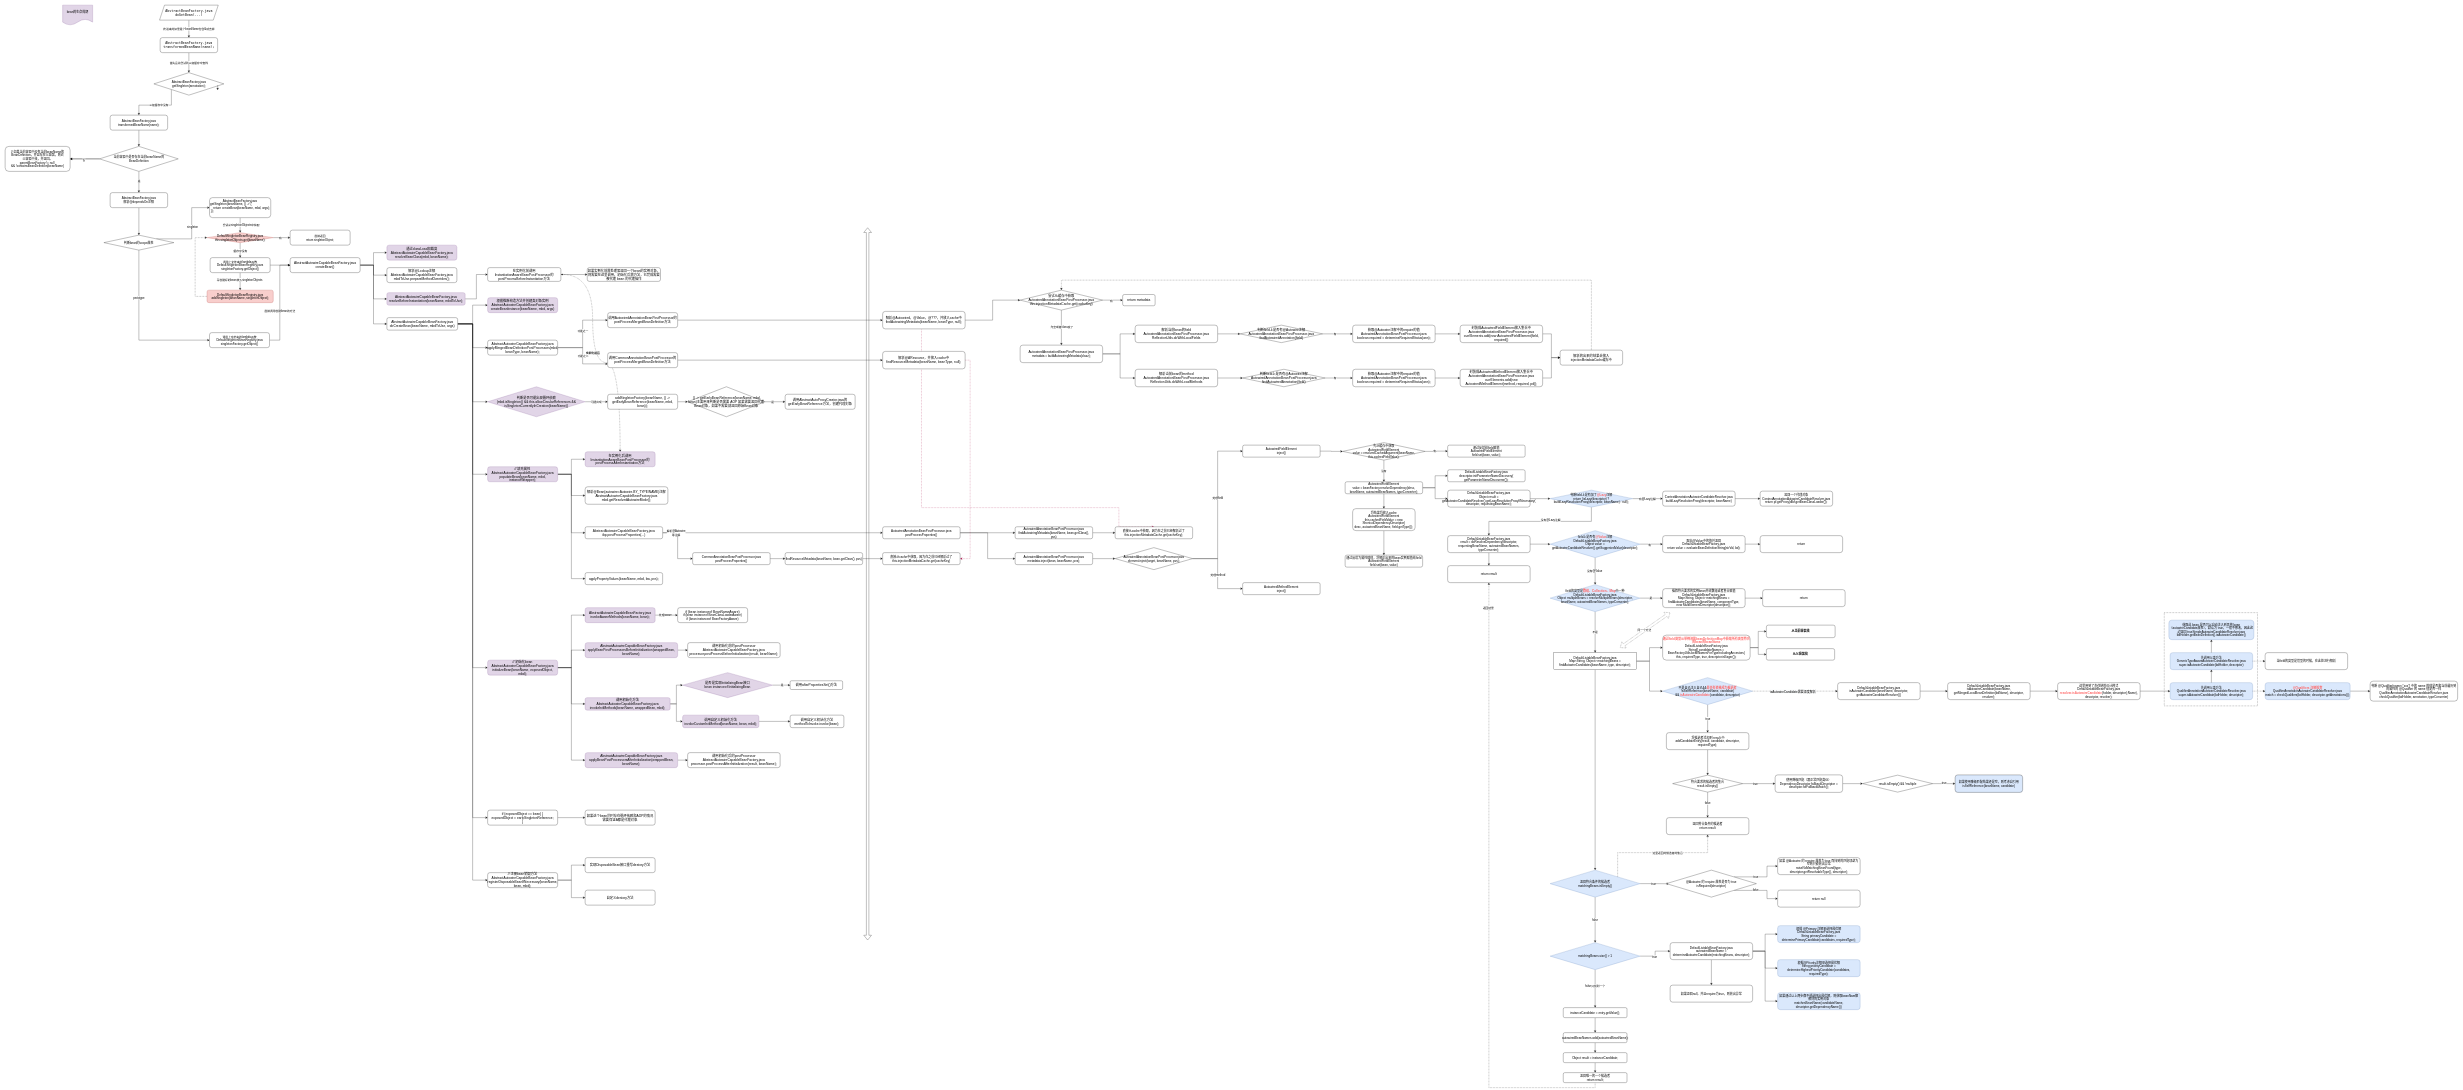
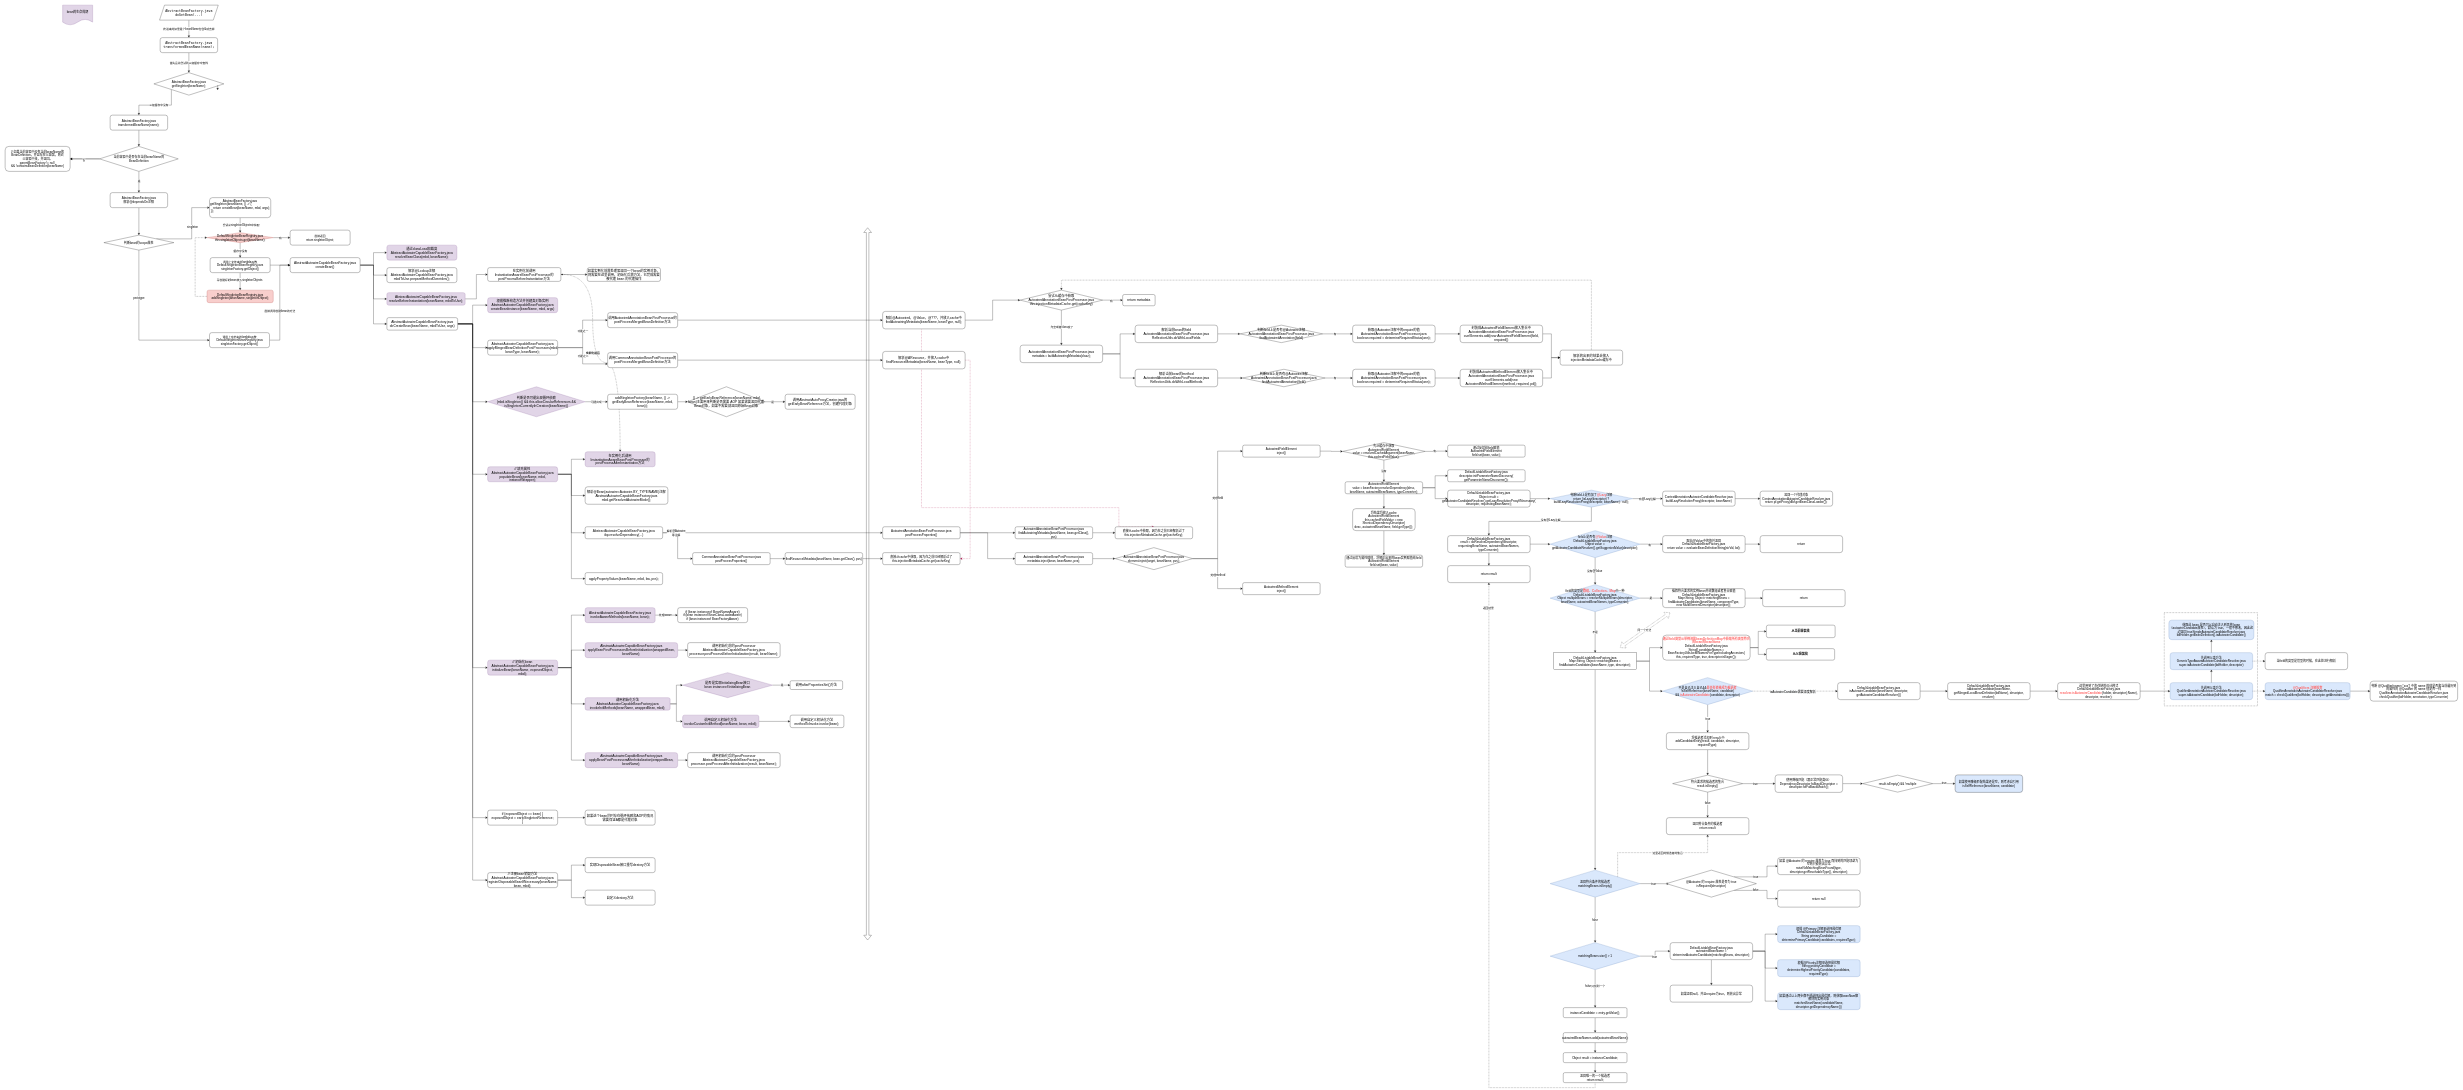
node "AbstractBeanFactory.java getSingleton(annotation);": label "AbstractBeanFactory.java getSingleton(annotation);" -> "AbstractBeanFactory.java getSingleton(beanName);"
node "AbstractAutowireCapableBeanFactory.java ibp.postProcessProperties(...)": label "AbstractAutowireCapableBeanFactory.java ibp.postProcessProperties(...)" -> "AbstractAutowireCapableBeanFactory.java ibp.resolveDependency(...)"
